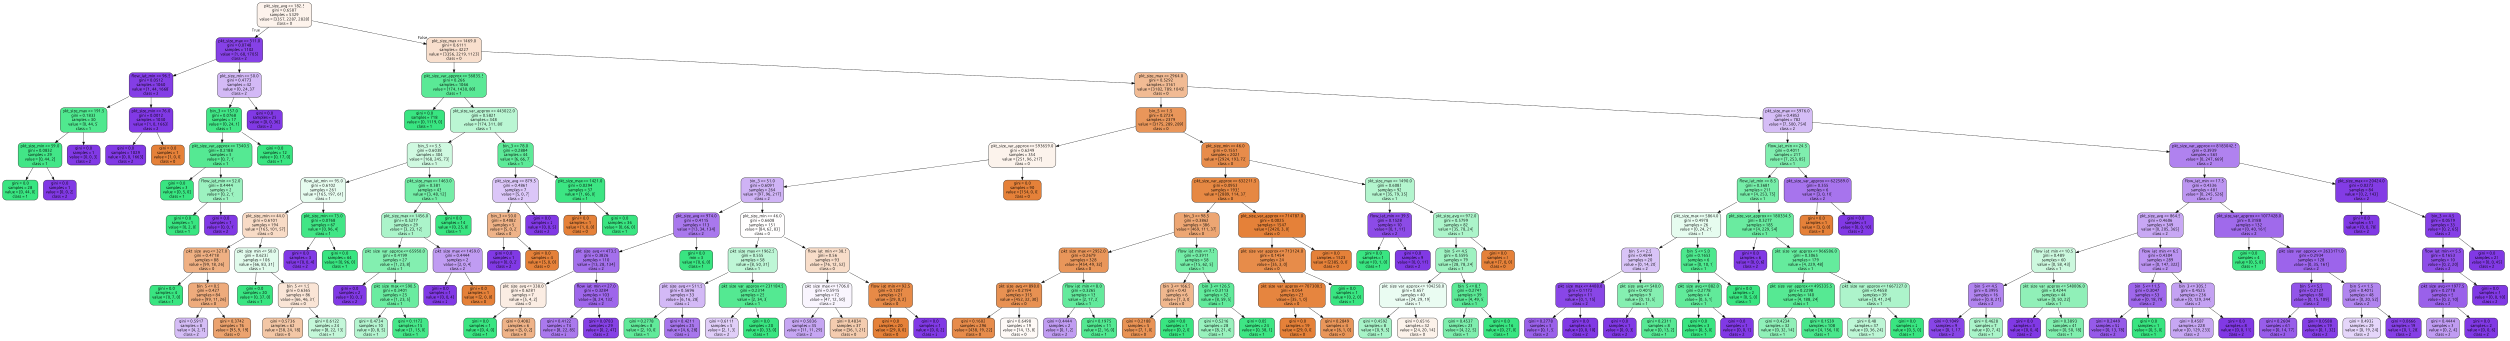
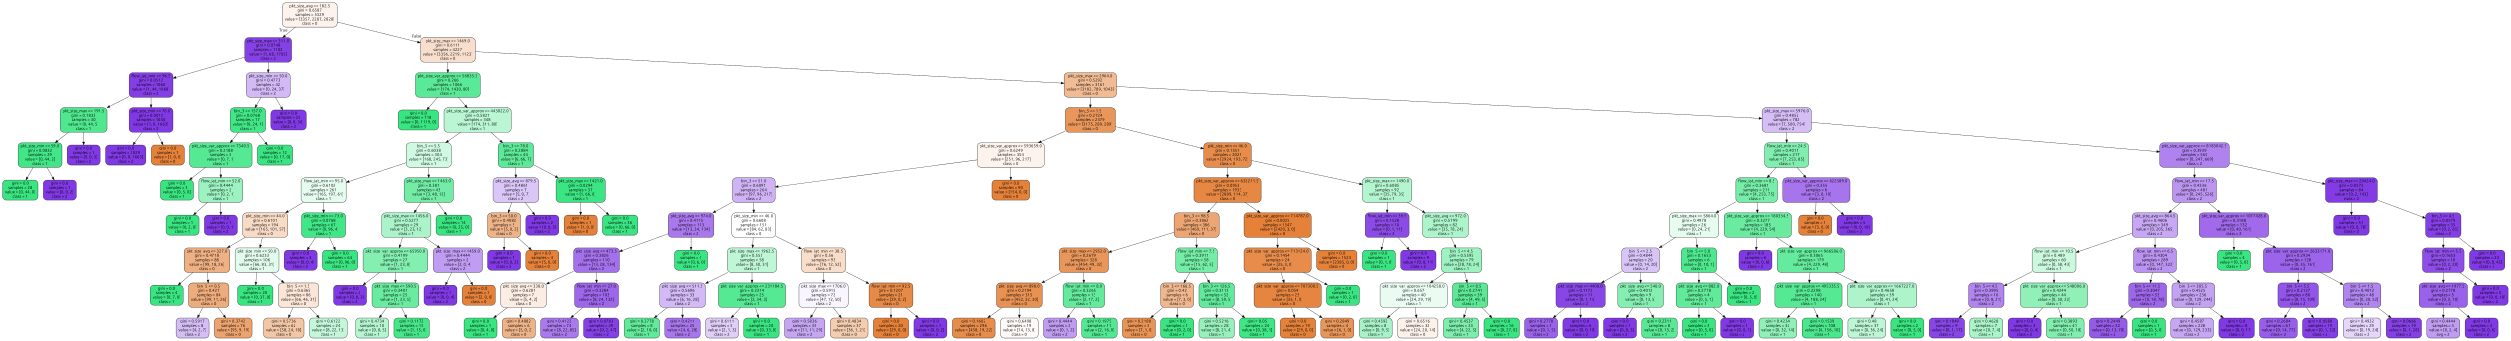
node "gini = 0.0 min = 3 value = [0, 6, 0] class = 1": label "gini = 0.0 min = 3 value = [0, 6, 0] class = 1" -> "gini = 0.0 samples = 3 value = [0, 6, 0] class = 1"
node "gini = 0.0 samples = 3 value = [7, 0, 0] class = 0": removed
node "gini = 0.4444 samples = 3 value = [0, 2, 4] class = 2": label "gini = 0.4444 samples = 3 value = [0, 2, 4] class = 2" -> "gini = 0.4444 samples = 3 value = [0, 2, 4] avg = 2"
